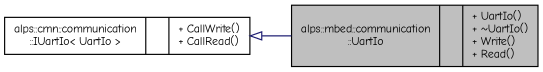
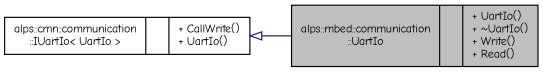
node "alps::cmn::communication": text "+ CallRead()" -> "+ UartIo()"
